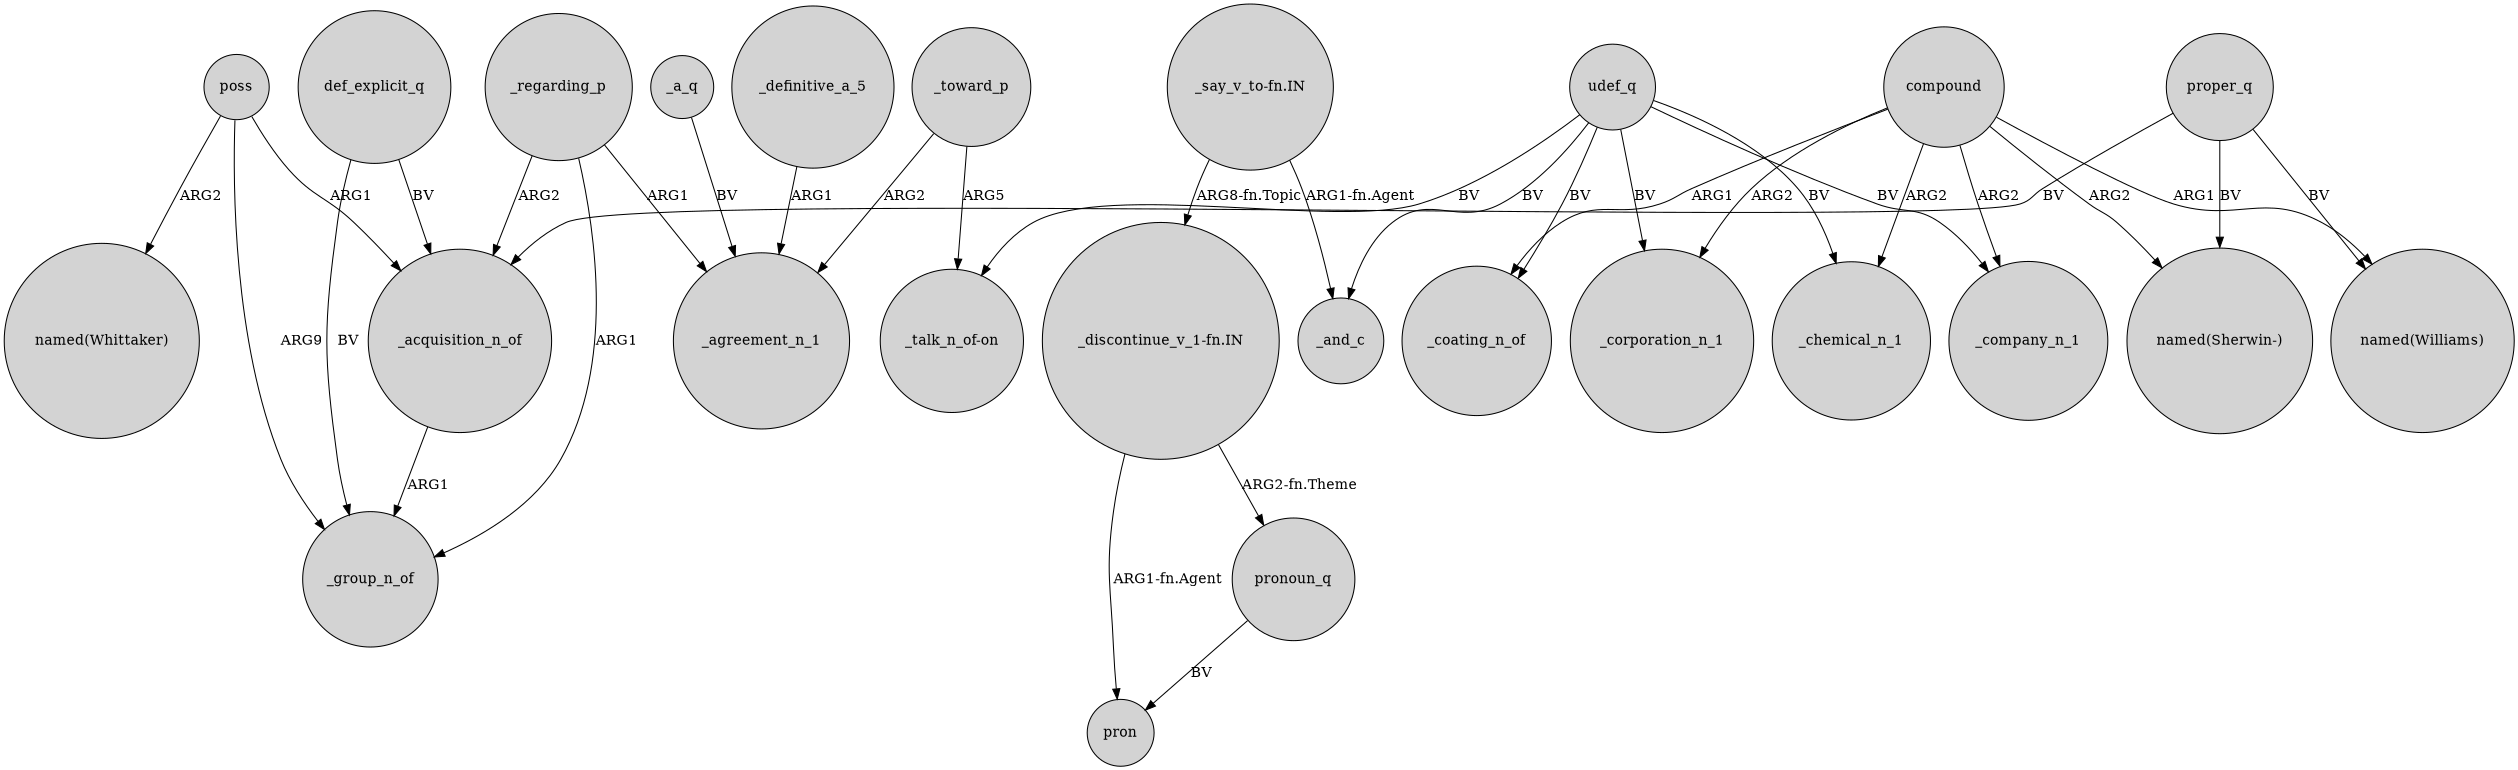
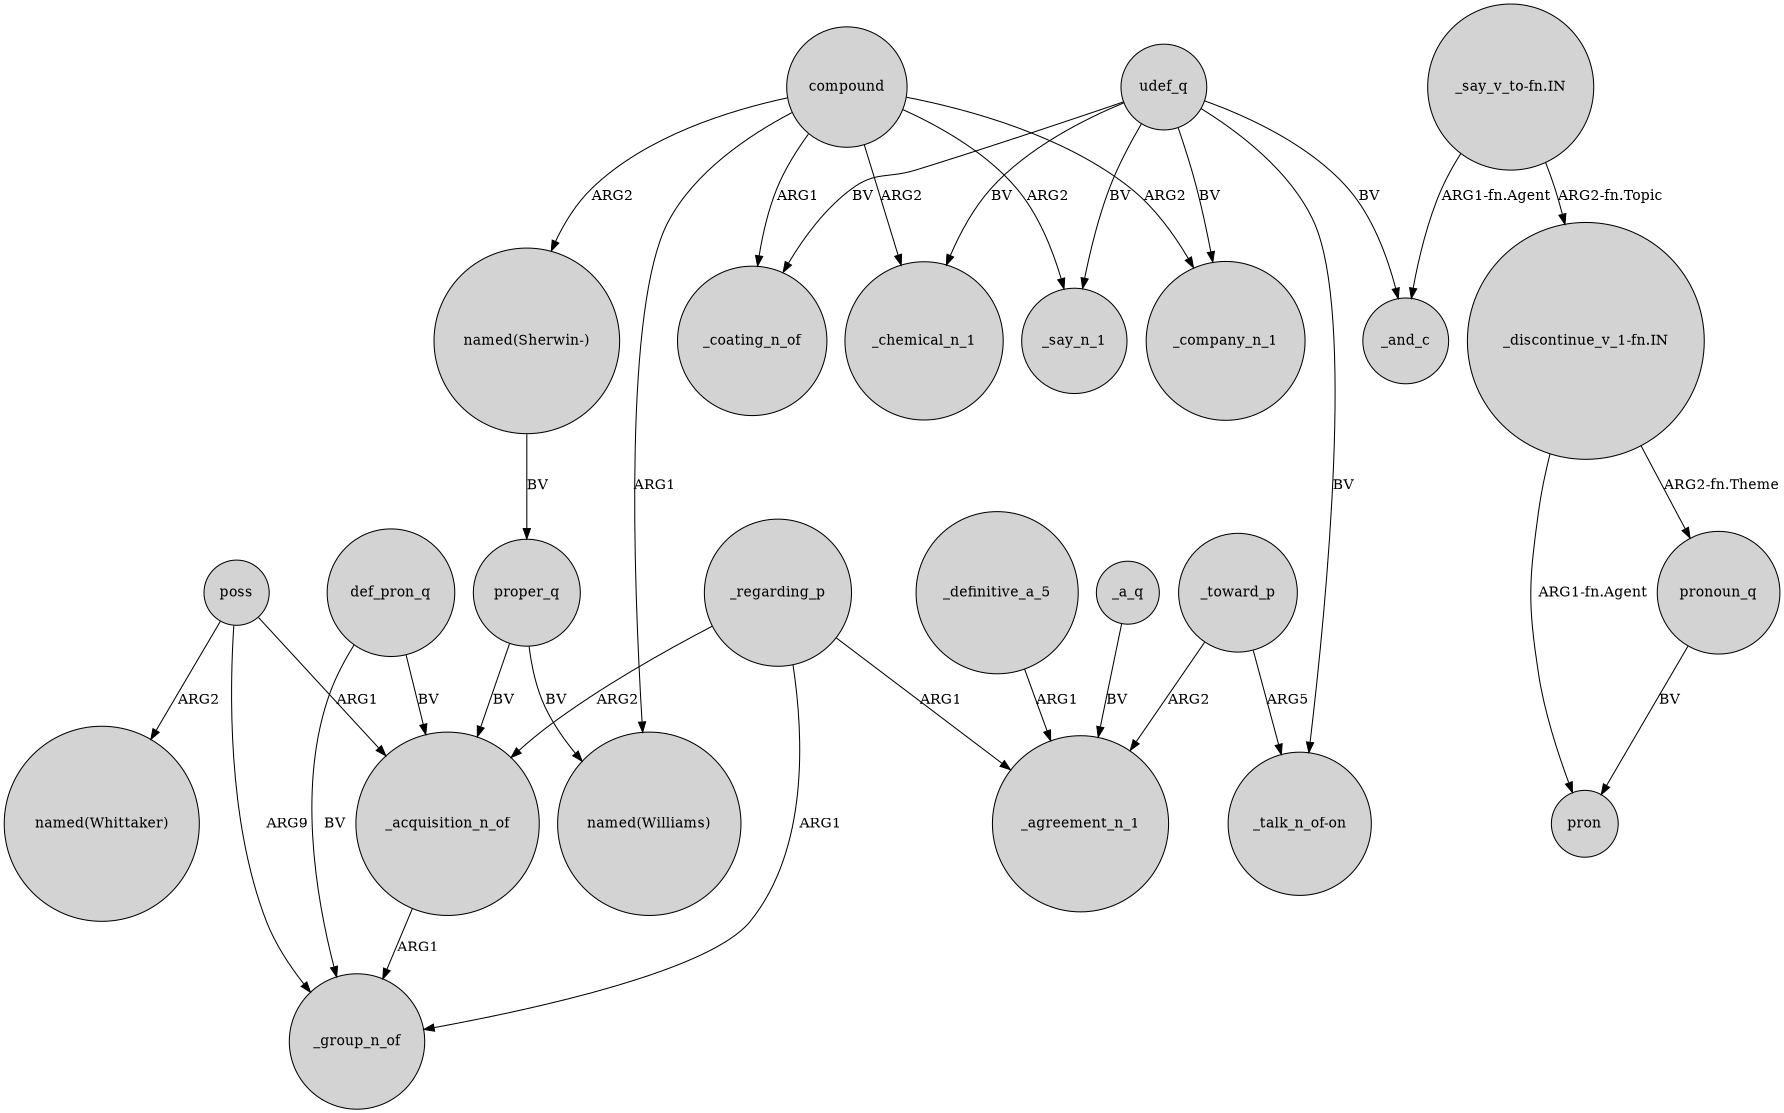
node "def_explicit_q": label "def_explicit_q" -> "def_pron_q"
edge "proper_q" -> "named(Sherwin-)": reversed
edge "_say_v_to-fn.IN" -> "_discontinue_v_1-fn.IN": label "ARG8-fn.Topic" -> "ARG2-fn.Topic"
node "_corporation_n_1": label "_corporation_n_1" -> "_say_n_1"
